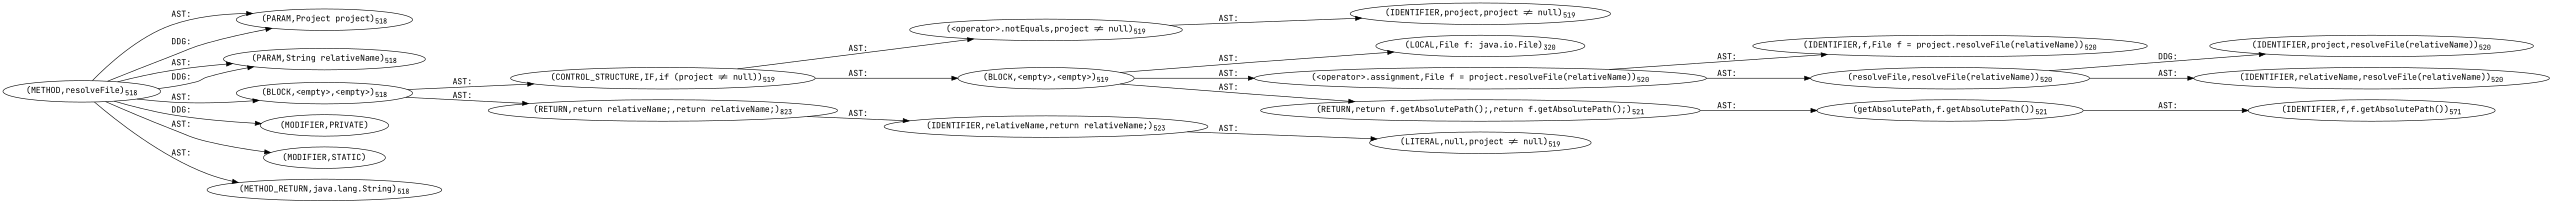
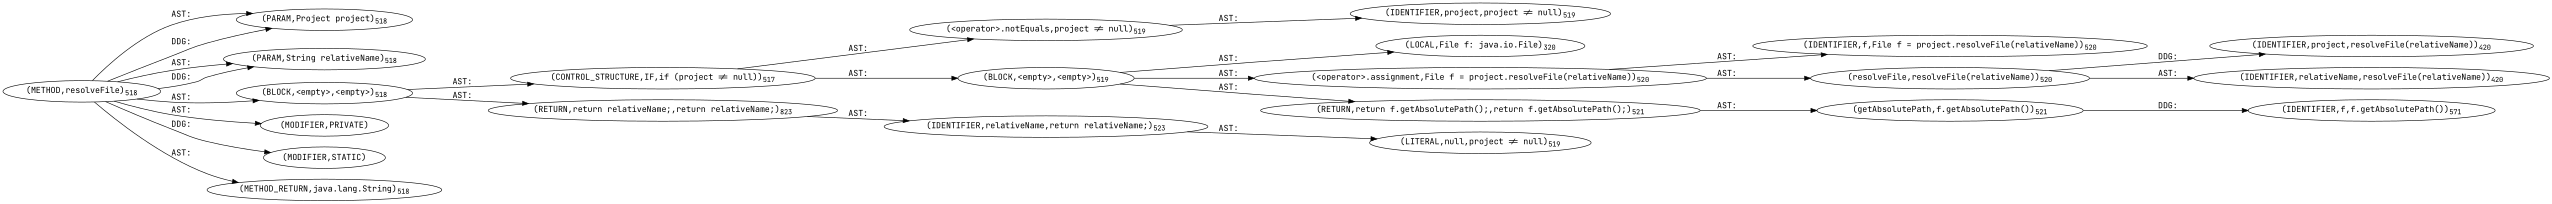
node "(IDENTIFIER,project,resolveFile(relativeName))": text "520" -> "420"
node "(CONTROL_STRUCTURE,IF,if (project != null))": text "519" -> "517"
node "(IDENTIFIER,relativeName,resolveFile(relativeName))": text "520" -> "420"
edge "(getAbsolutePath,f.getAbsolutePath())" -> "(IDENTIFIER,f,f.getAbsolutePath())": label "AST: " -> "DDG: "
edge "(METHOD,resolveFile)" -> "(MODIFIER,PRIVATE)": label "DDG: " -> "AST: "
edge "(METHOD,resolveFile)" -> "(MODIFIER,STATIC)": label "AST: " -> "DDG: "
